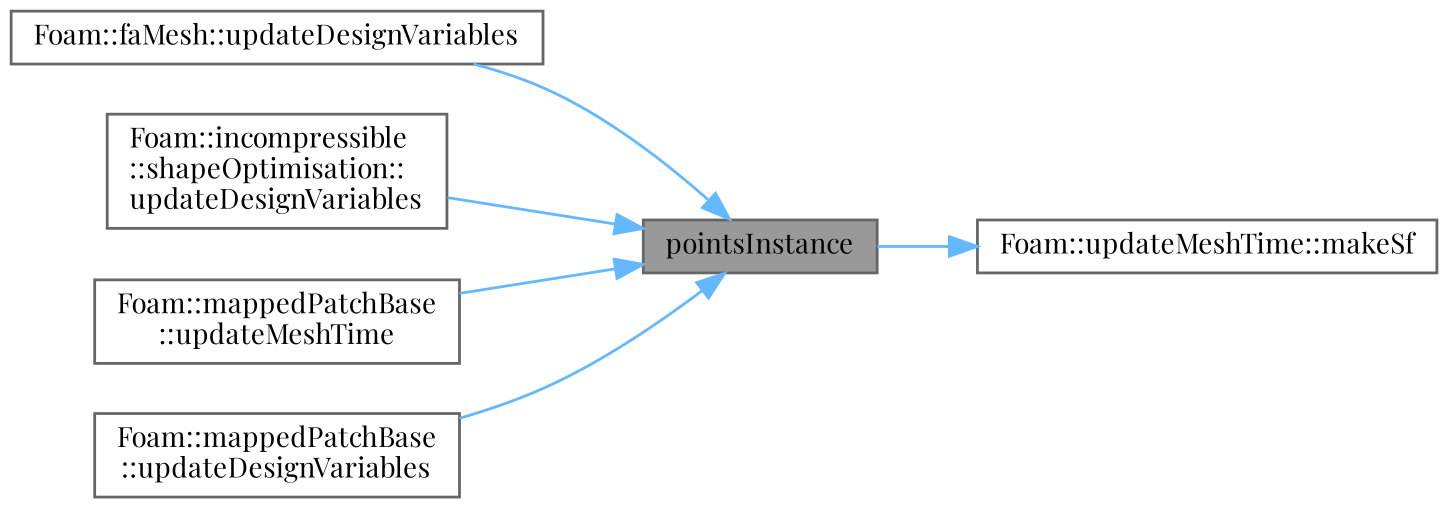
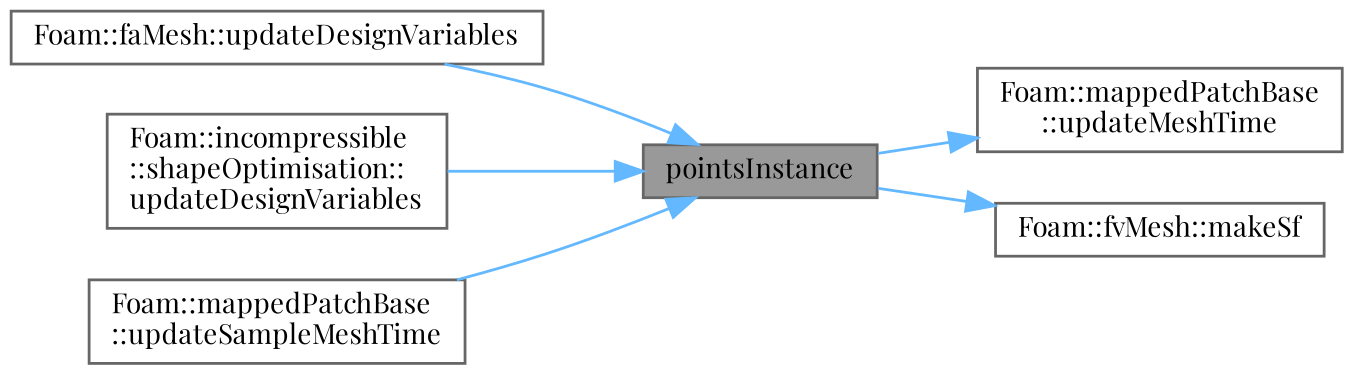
node "Foam::updateMeshTime::makeSf": label "Foam::updateMeshTime::makeSf" -> "Foam::fvMesh::makeSf"
edge "Foam::mappedPatchBase ::updateMeshTime" -> "pointsInstance": reversed
node "Foam::mappedPatchBase ::updateDesignVariables": label "Foam::mappedPatchBase ::updateDesignVariables" -> "Foam::mappedPatchBase ::updateSampleMeshTime"
